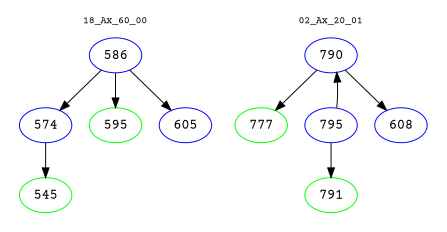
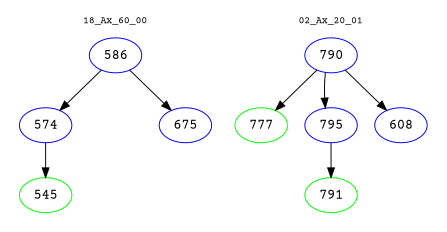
edge "795" -> "790": reversed
node "595": removed
node "605": label "605" -> "675"
